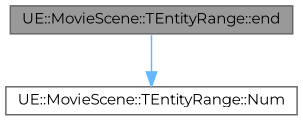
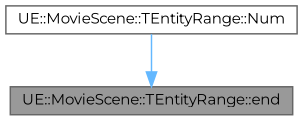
edge "UE::MovieScene::TEntityRange::end" -> "UE::MovieScene::TEntityRange::Num": reversed
